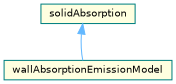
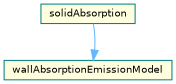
edge "wallAbsorptionEmissionModel" -> "solidAbsorption": reversed
